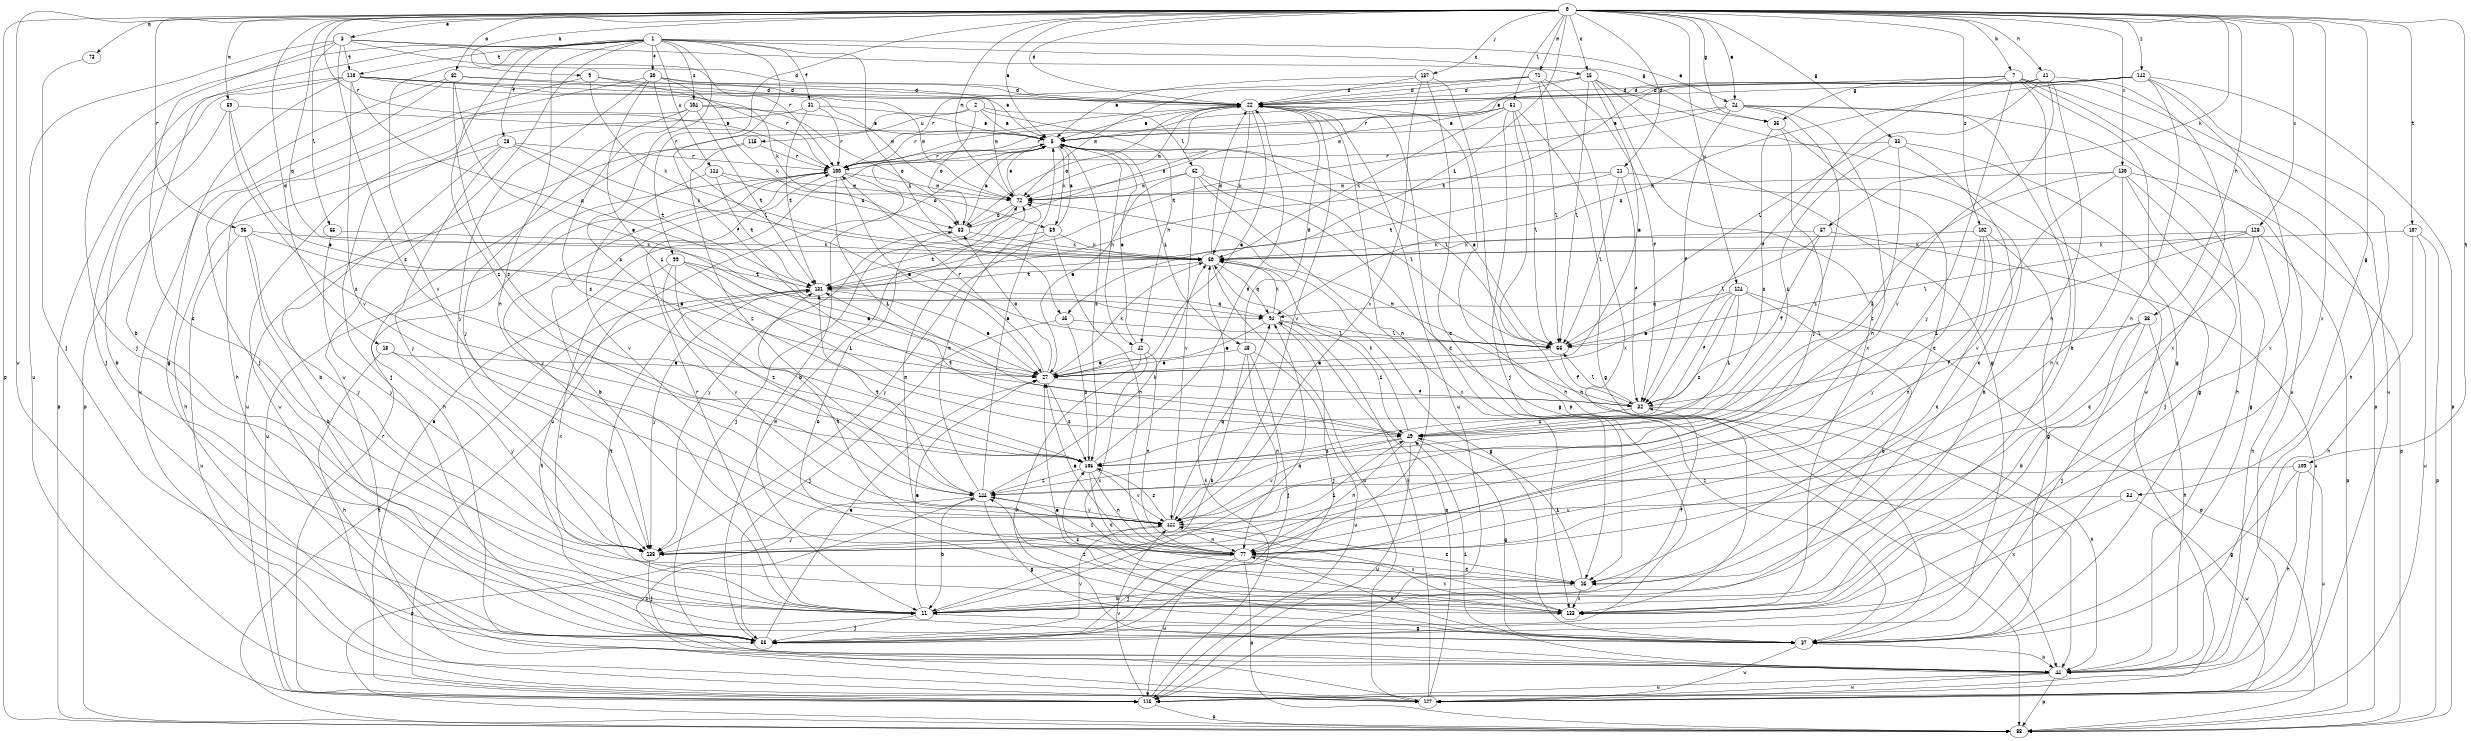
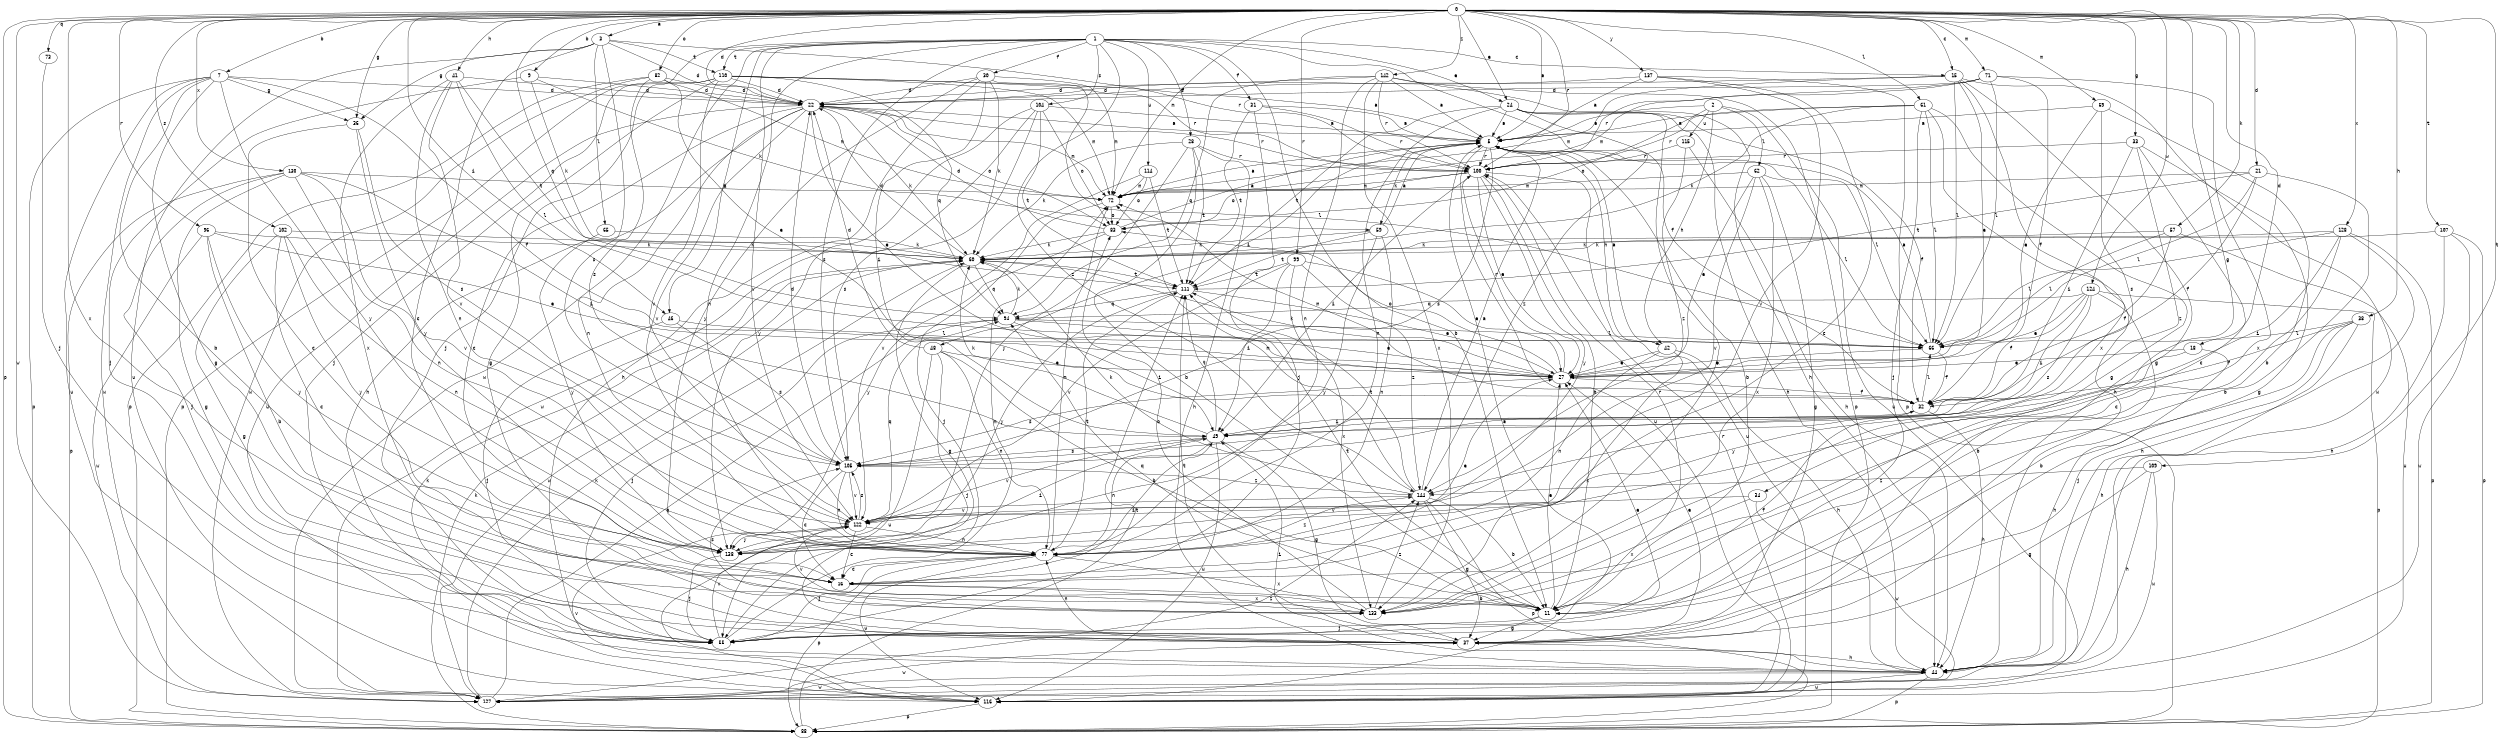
node "131": label "131" -> "111"
edge "88" -> "60": added, label "k"
